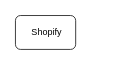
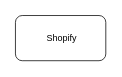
node "Shopify": size 60x34 -> 90x45
